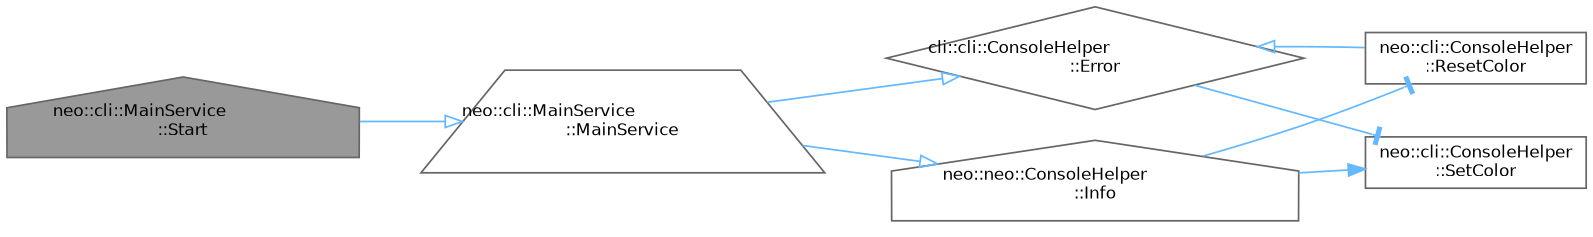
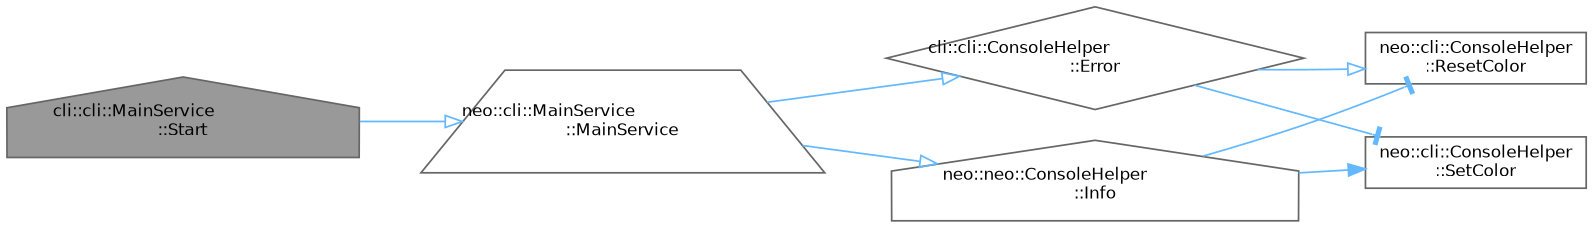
edge "neo::cli::ConsoleHelper ::ResetColor" -> "cli::cli::ConsoleHelper ::Error": reversed
node "neo::cli::MainService ::Start": label "neo::cli::MainService ::Start" -> "cli::cli::MainService ::Start"
